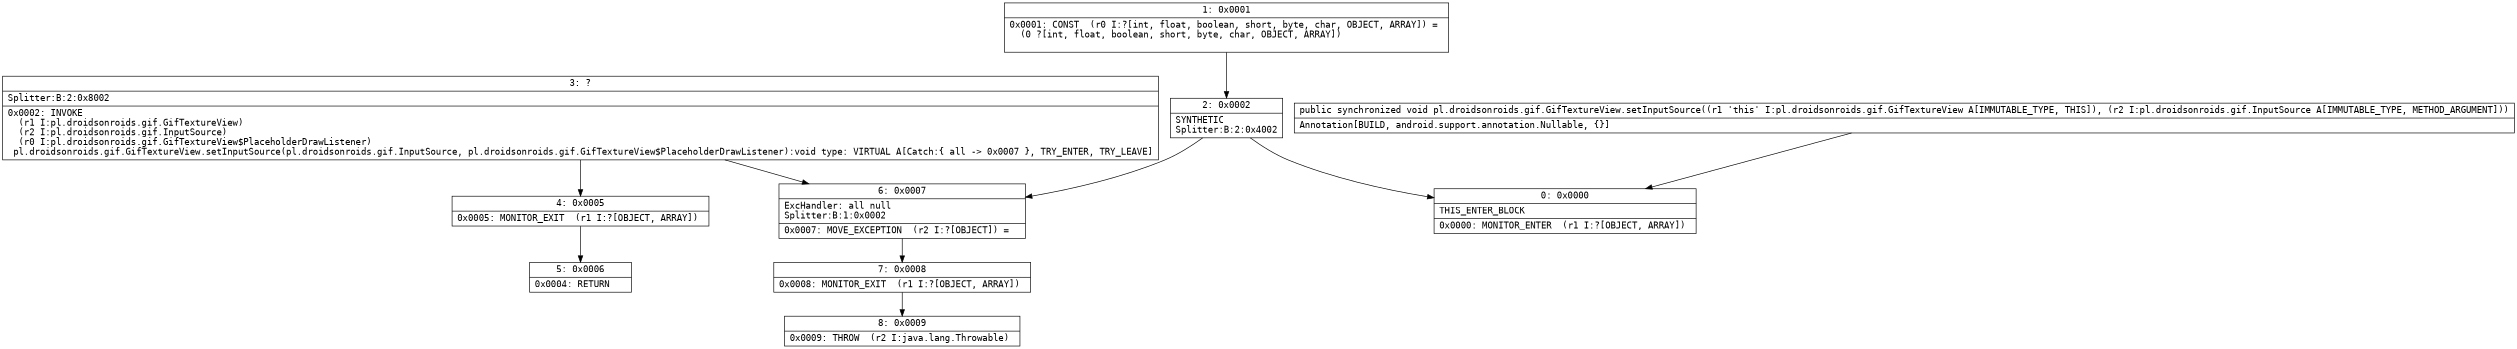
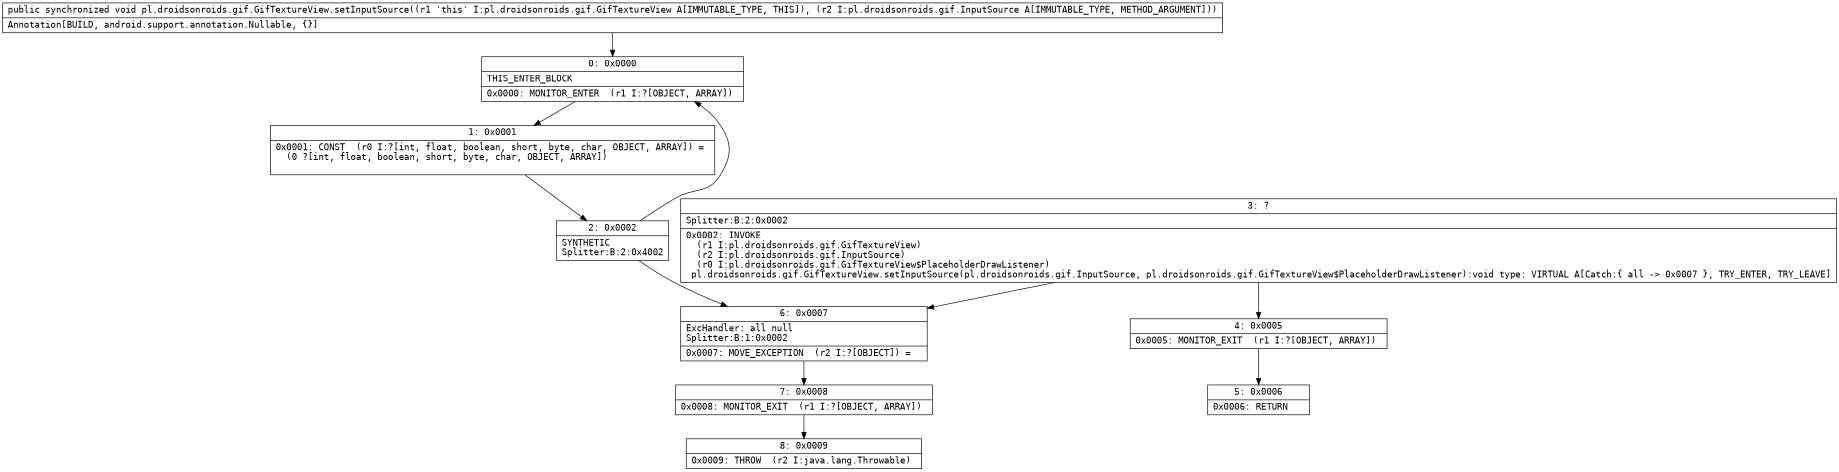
node "3: ?": text "Splitter:B:2:0x8002" -> "Splitter:B:2:0x0002"
edge "0: 0x0000" -> "1: 0x0001": added
node "5: 0x0006": text "0x0004: RETURN" -> "0x0006: RETURN"
